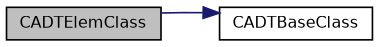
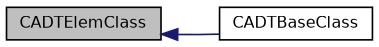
edge "CADTElemClass" -> "CADTBaseClass": reversed
